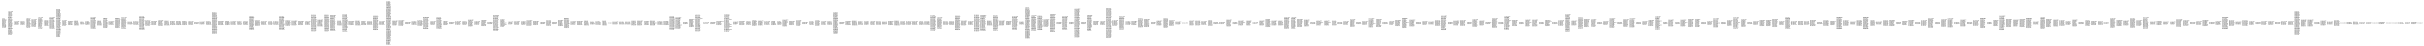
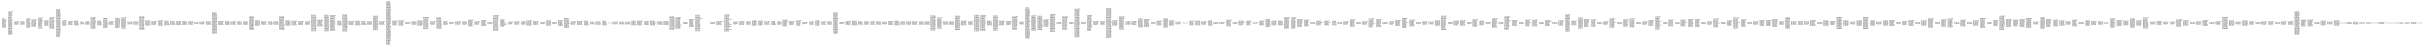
node "709: [NO_SSA] JUMPDEST 70a: [NO_SSA] PUSH1": removed
